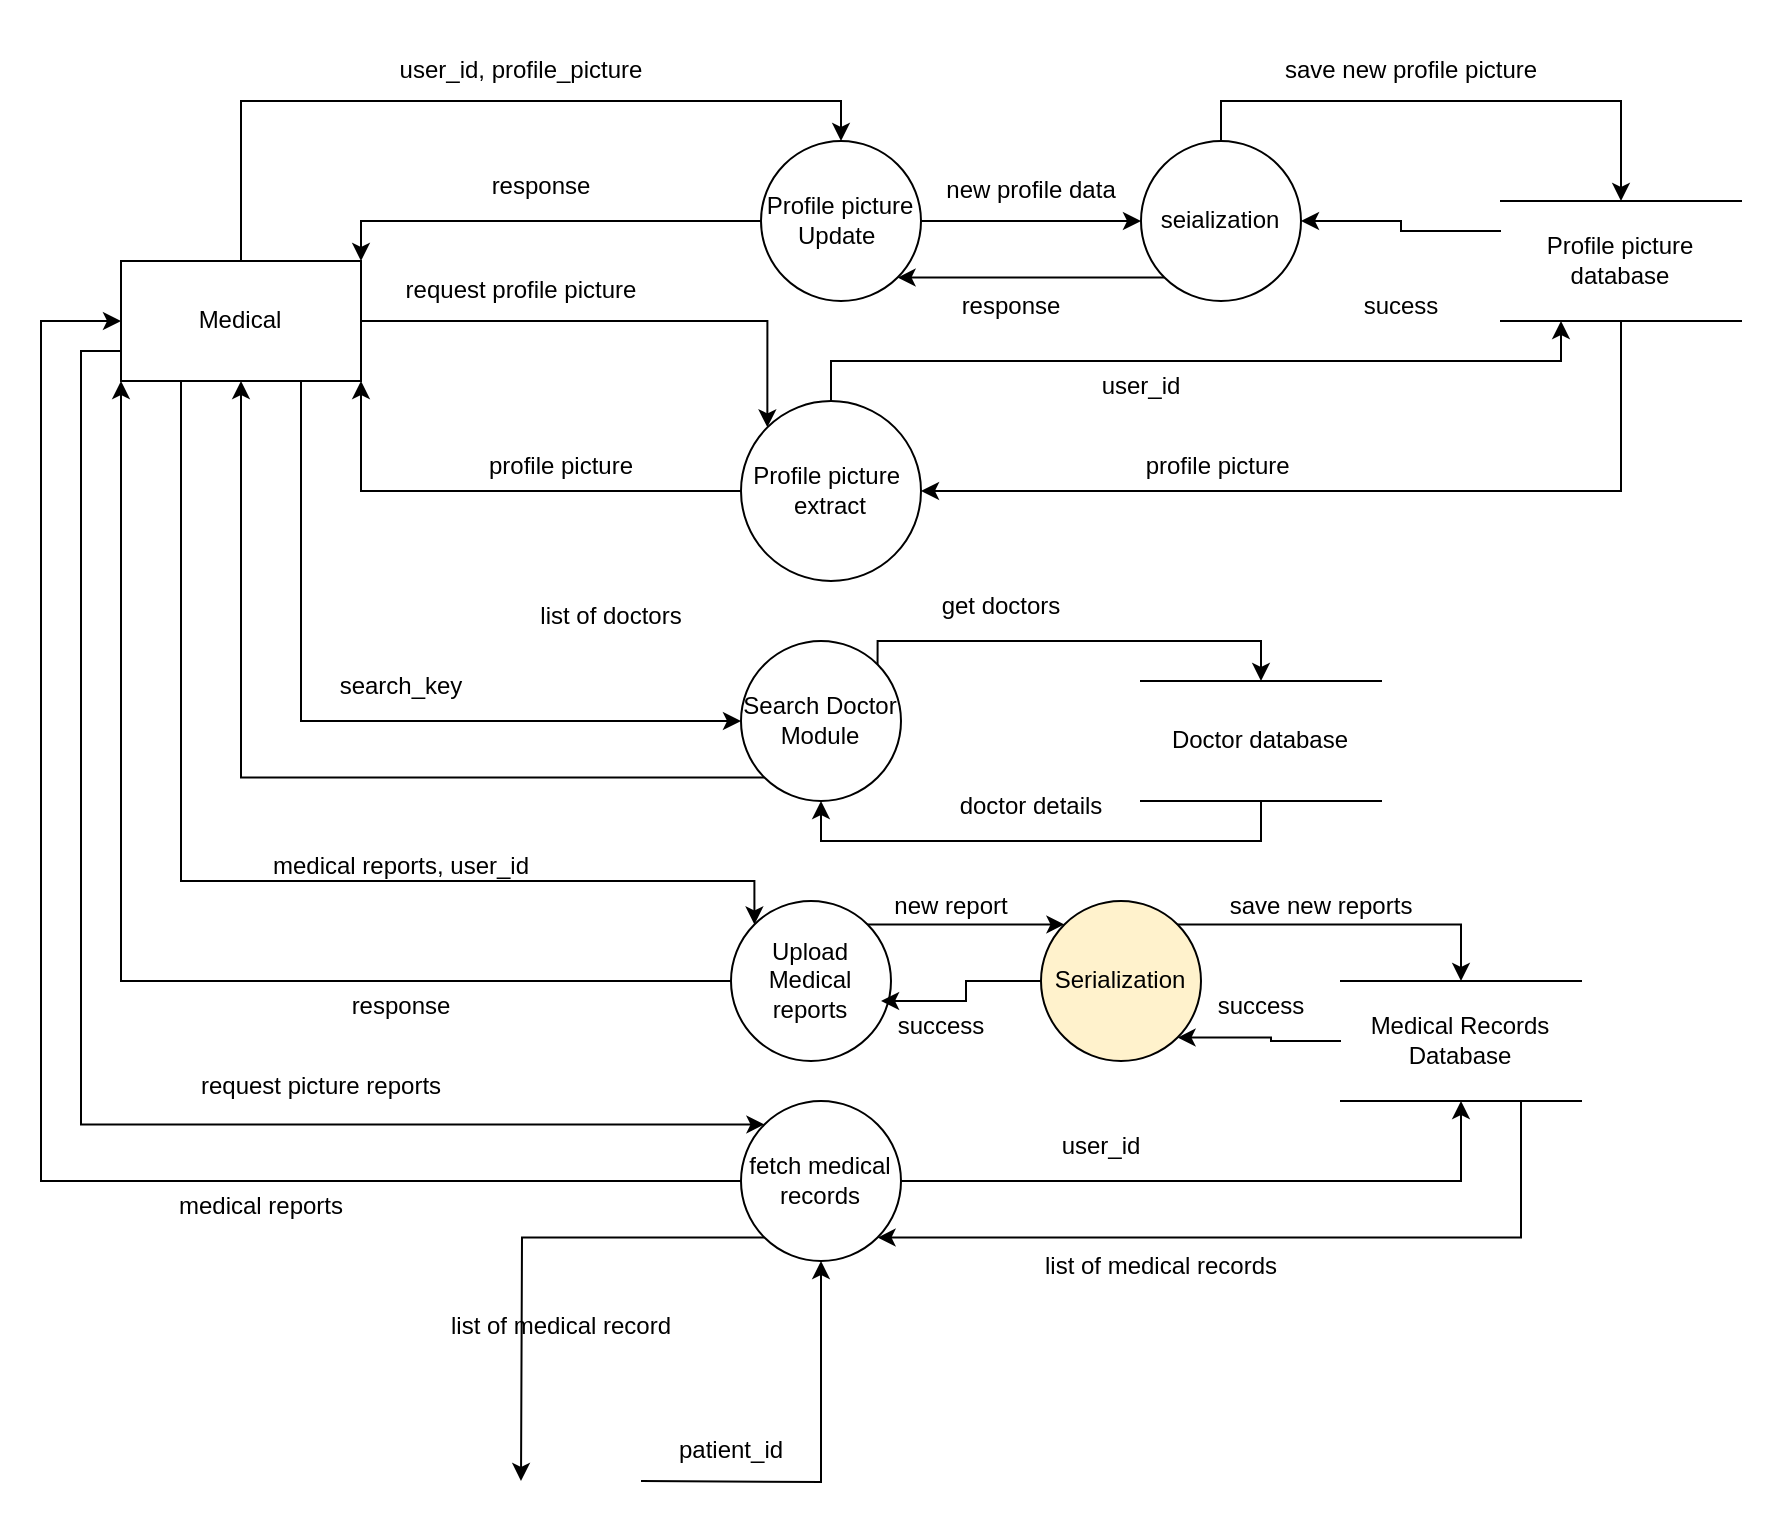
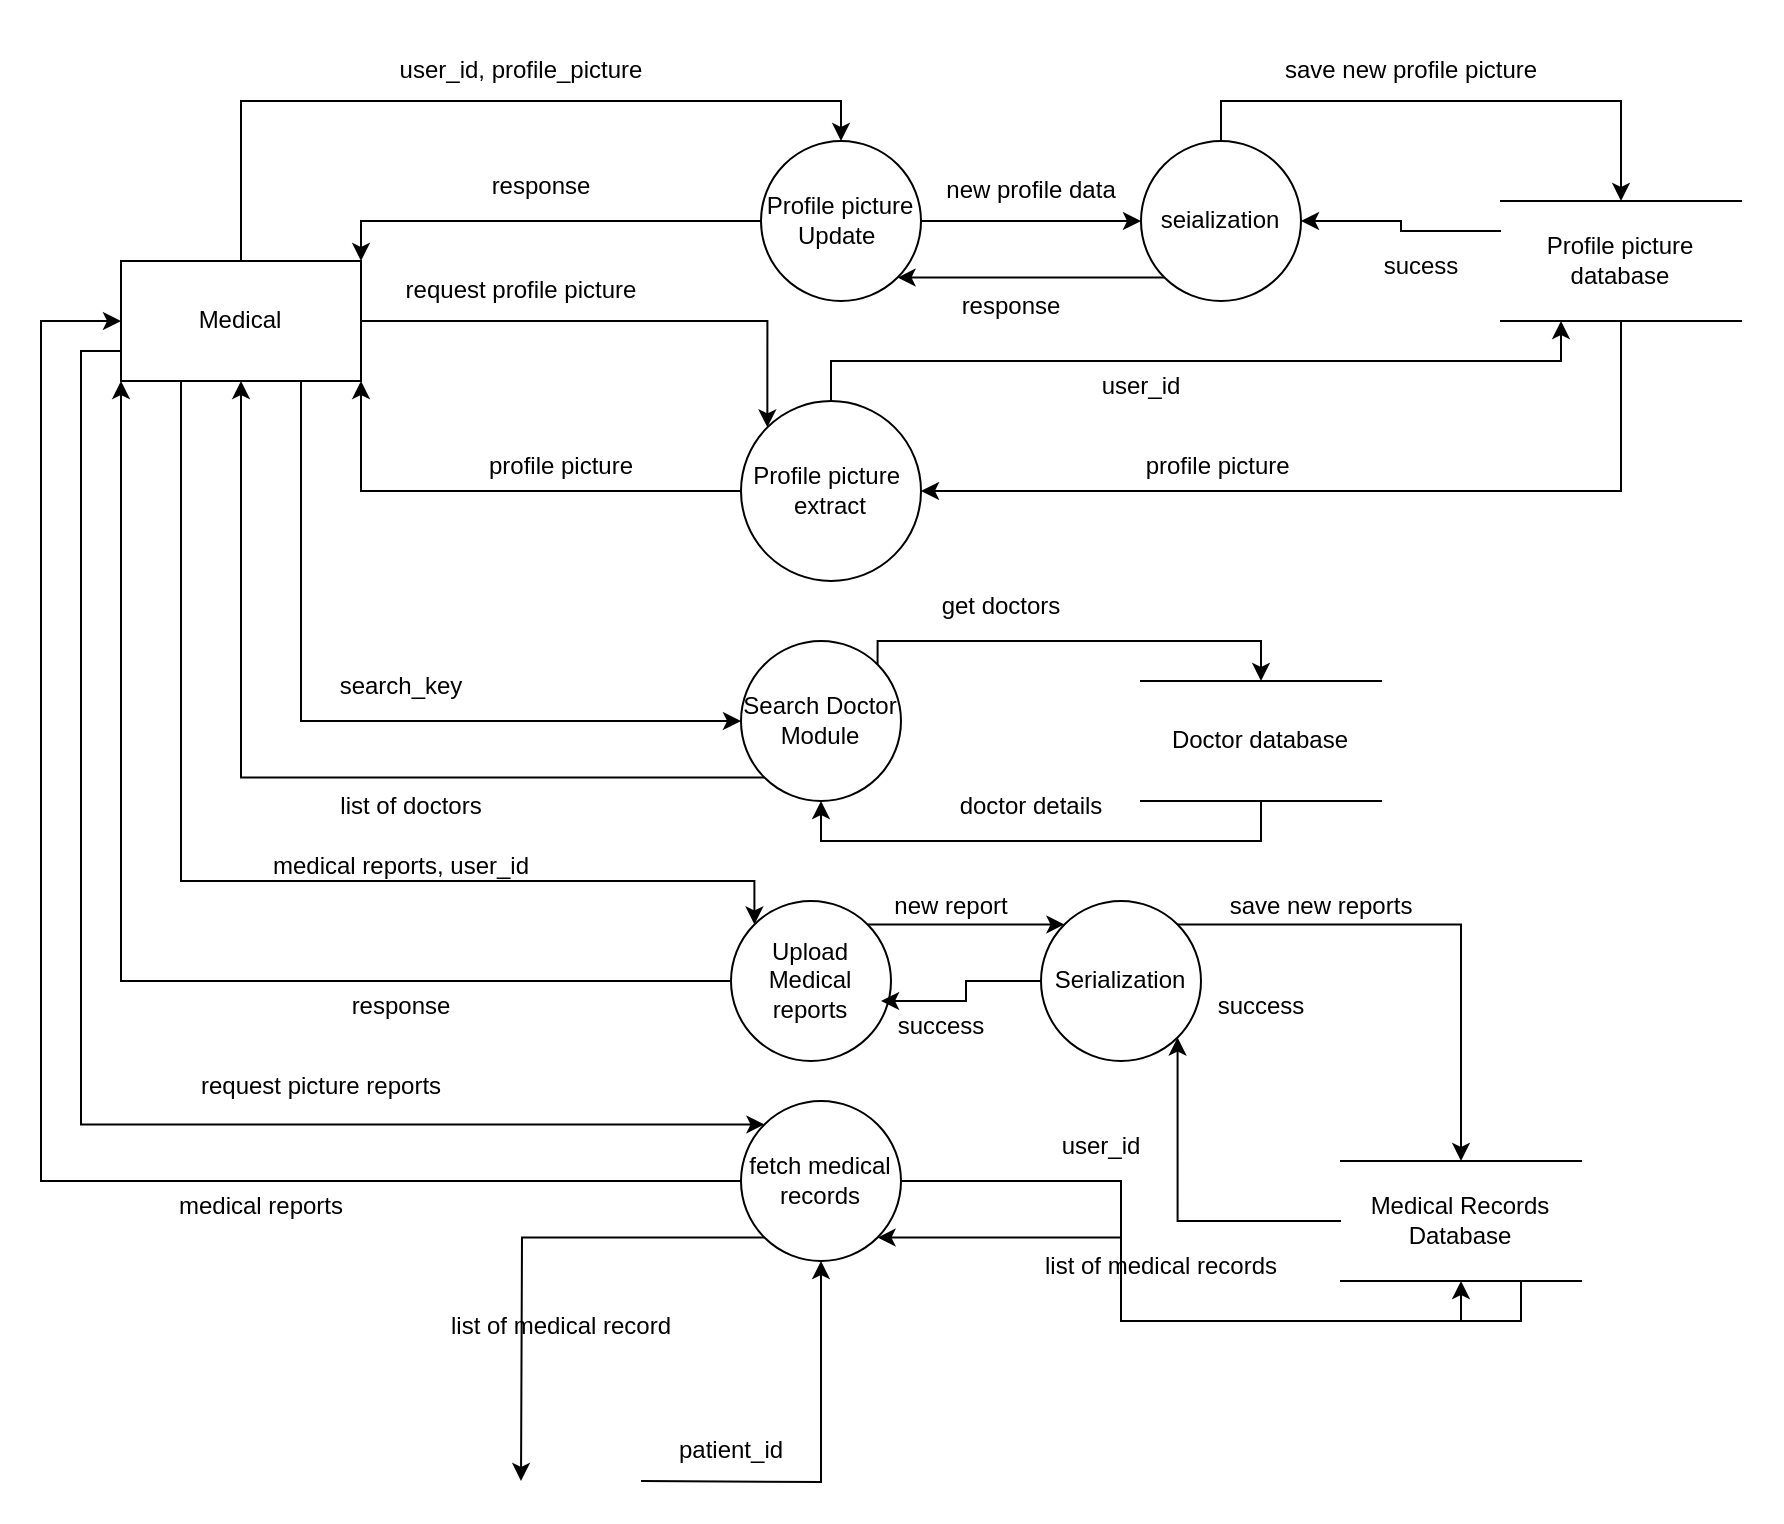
node "sucess": moved (1401, 307) -> (1421, 267)
node "list of doctors": moved (611, 617) -> (411, 807)
node "Serialization": fillcolor #fff2cc -> #ffffff
node "Medical Records Database": moved (1461, 1041) -> (1461, 1221)
